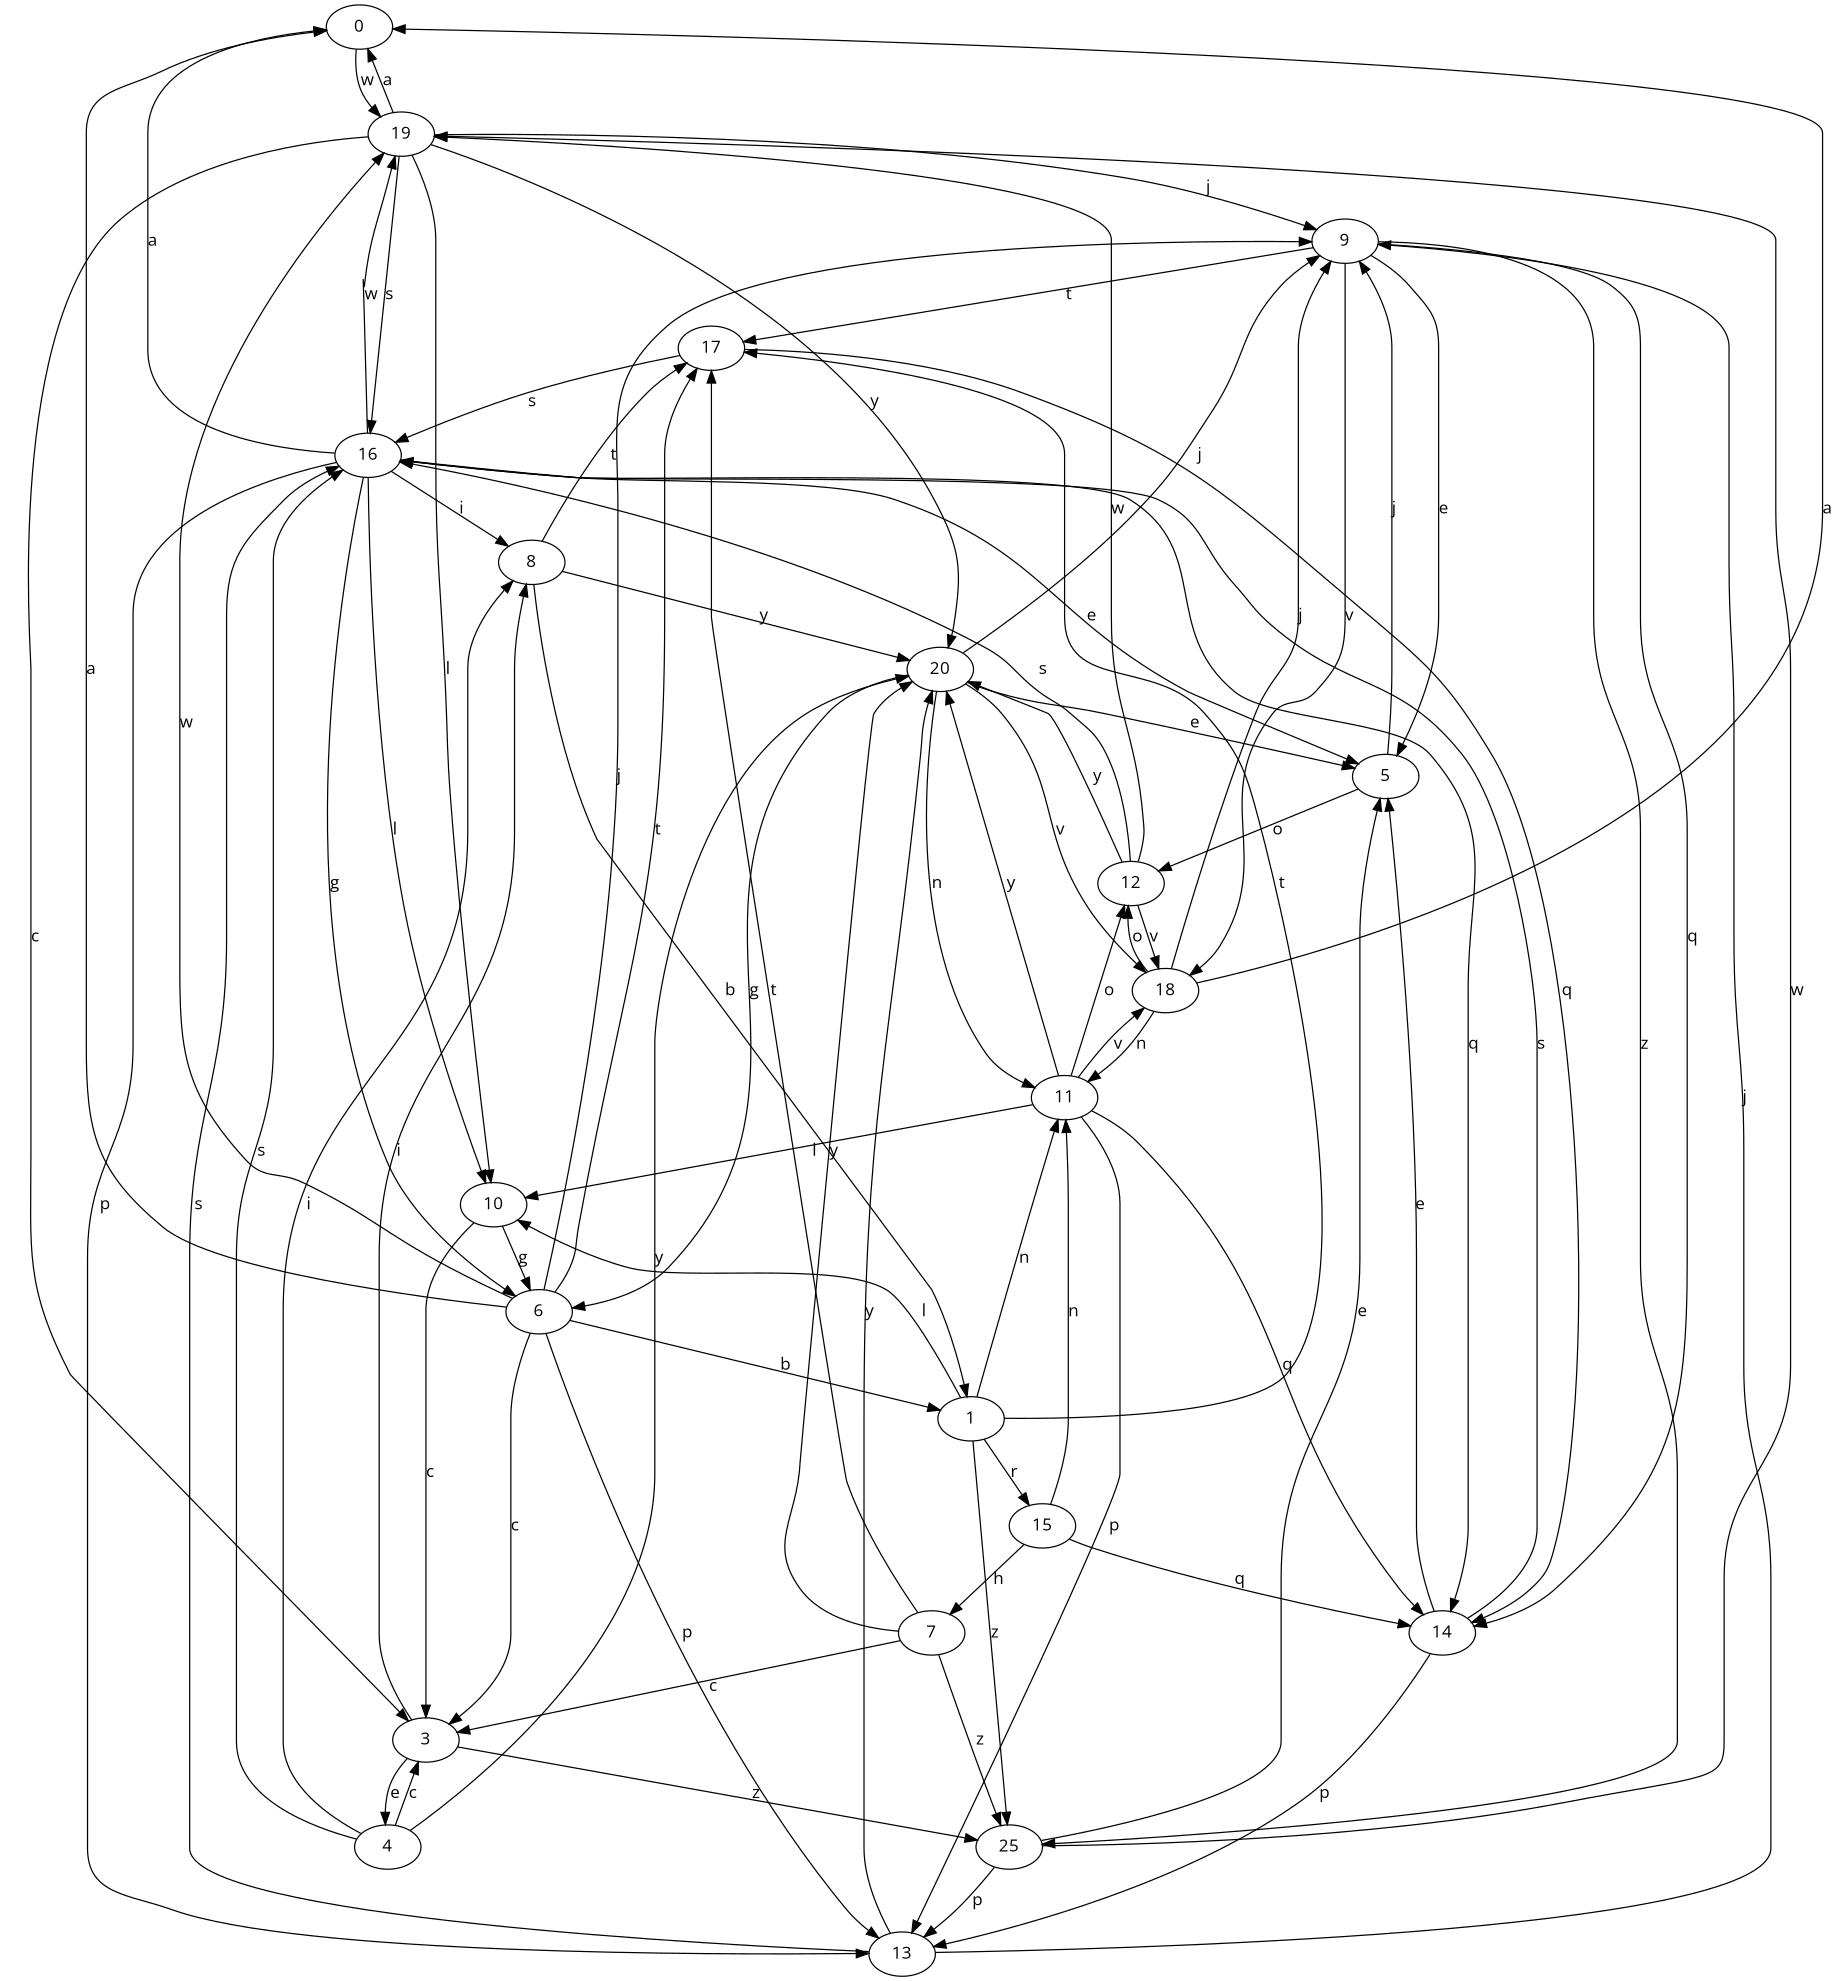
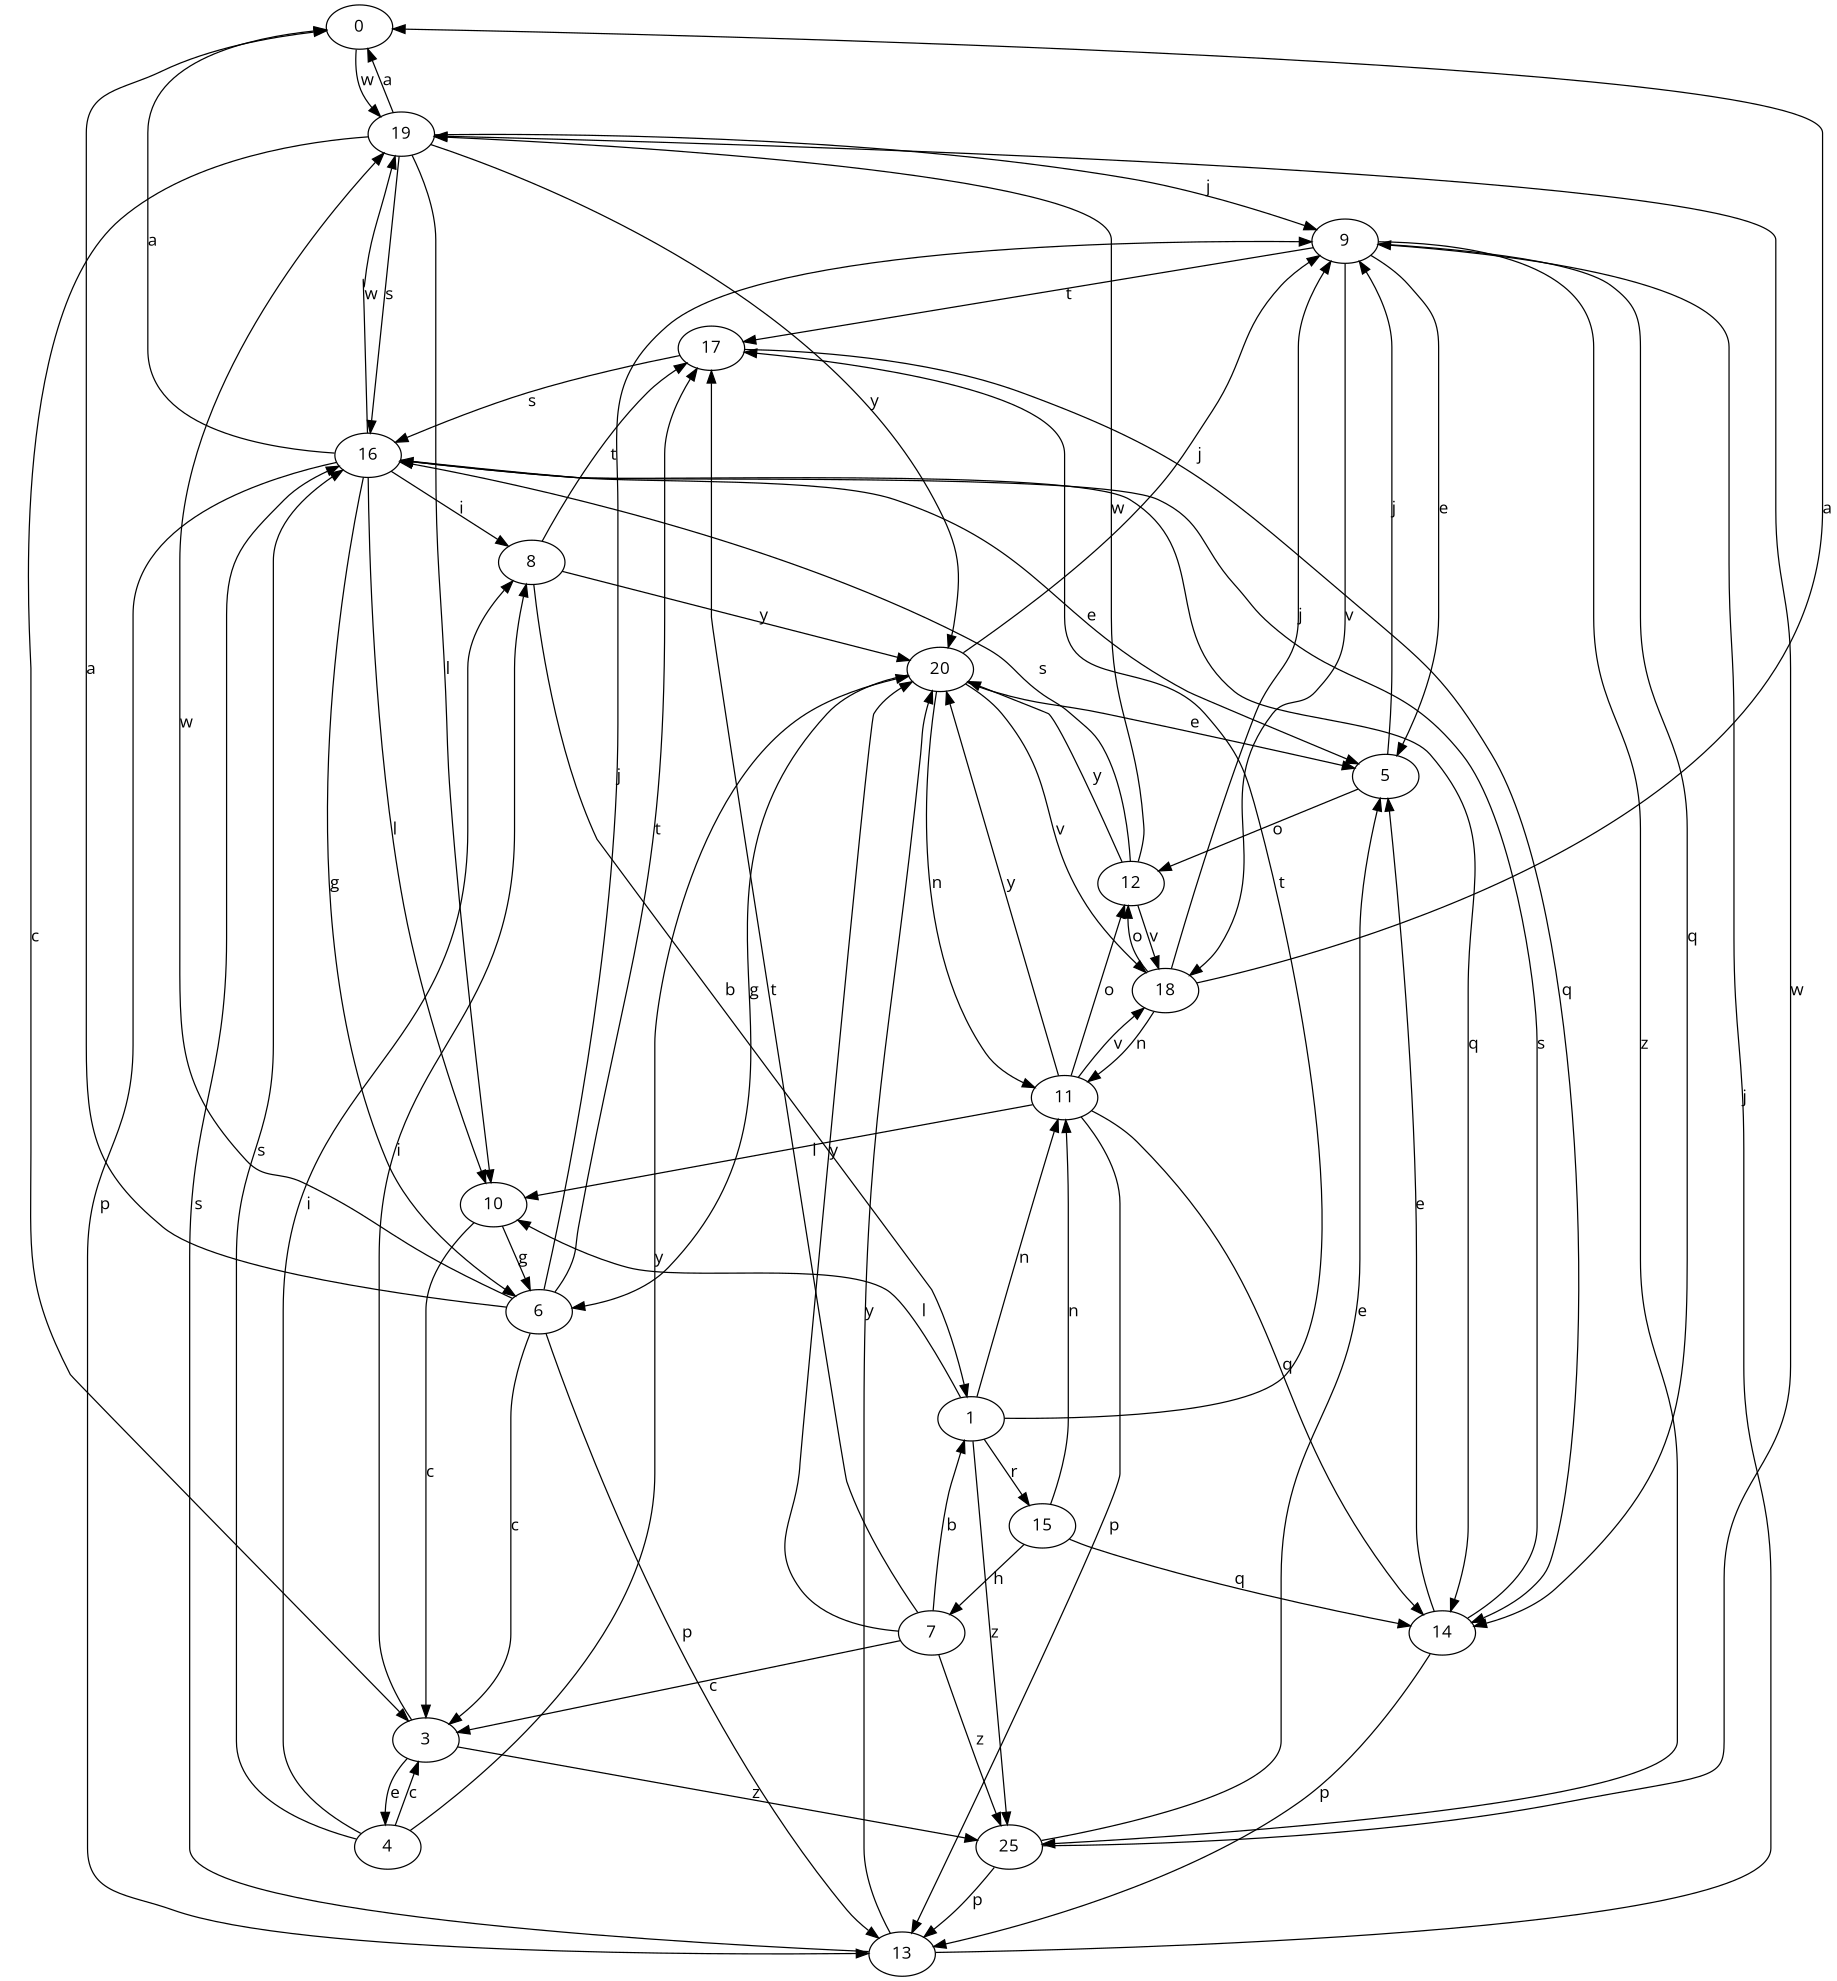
edge "6" -> "1": now "7" -> "1"
